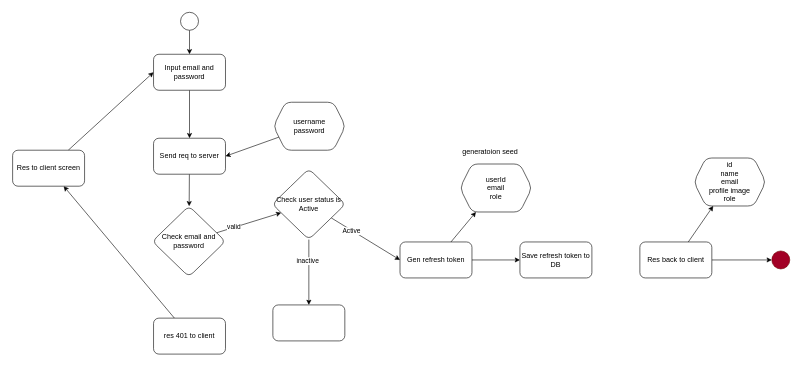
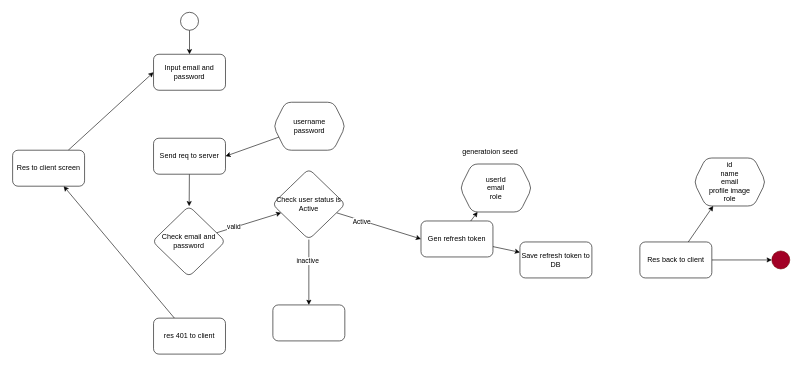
edge "Input email and password" -> "Send req to server": removed
node "Gen refresh token": moved (436, 260) -> (457, 239)
